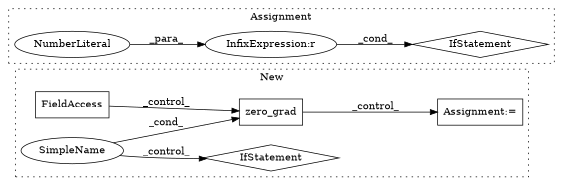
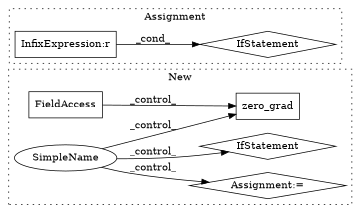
node "NumberLiteral": removed
node "InfixExpression:r": shape ellipse -> box
edge "zero_grad" -> "Assignment:=": now "SimpleName" -> "Assignment:="
node "Assignment:=": shape box -> diamond
edge "SimpleName" -> "zero_grad": label "_cond_" -> "_control_"
